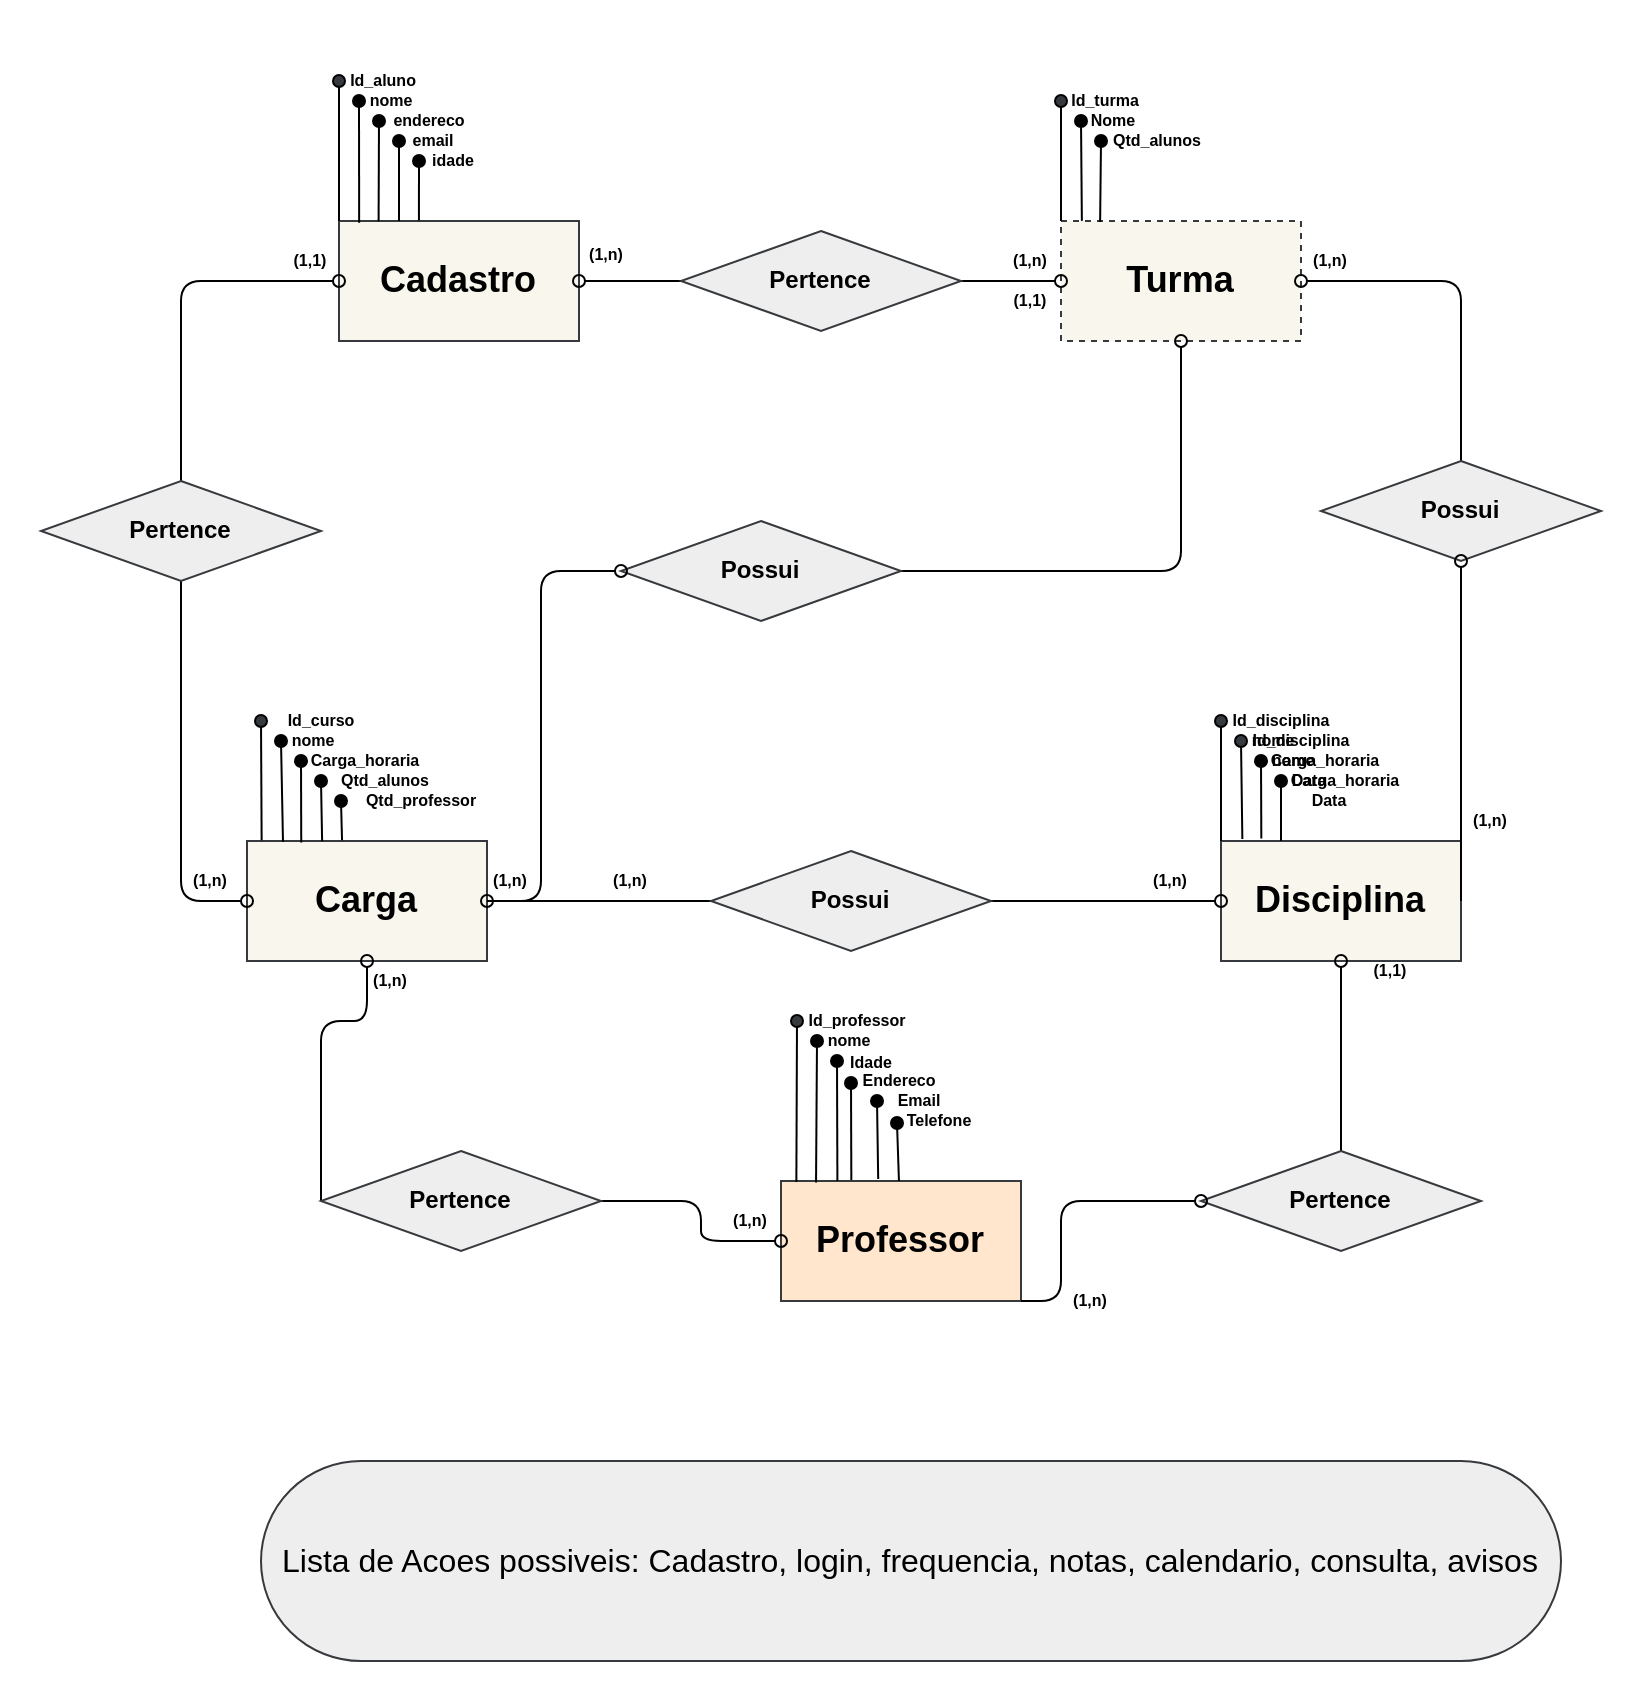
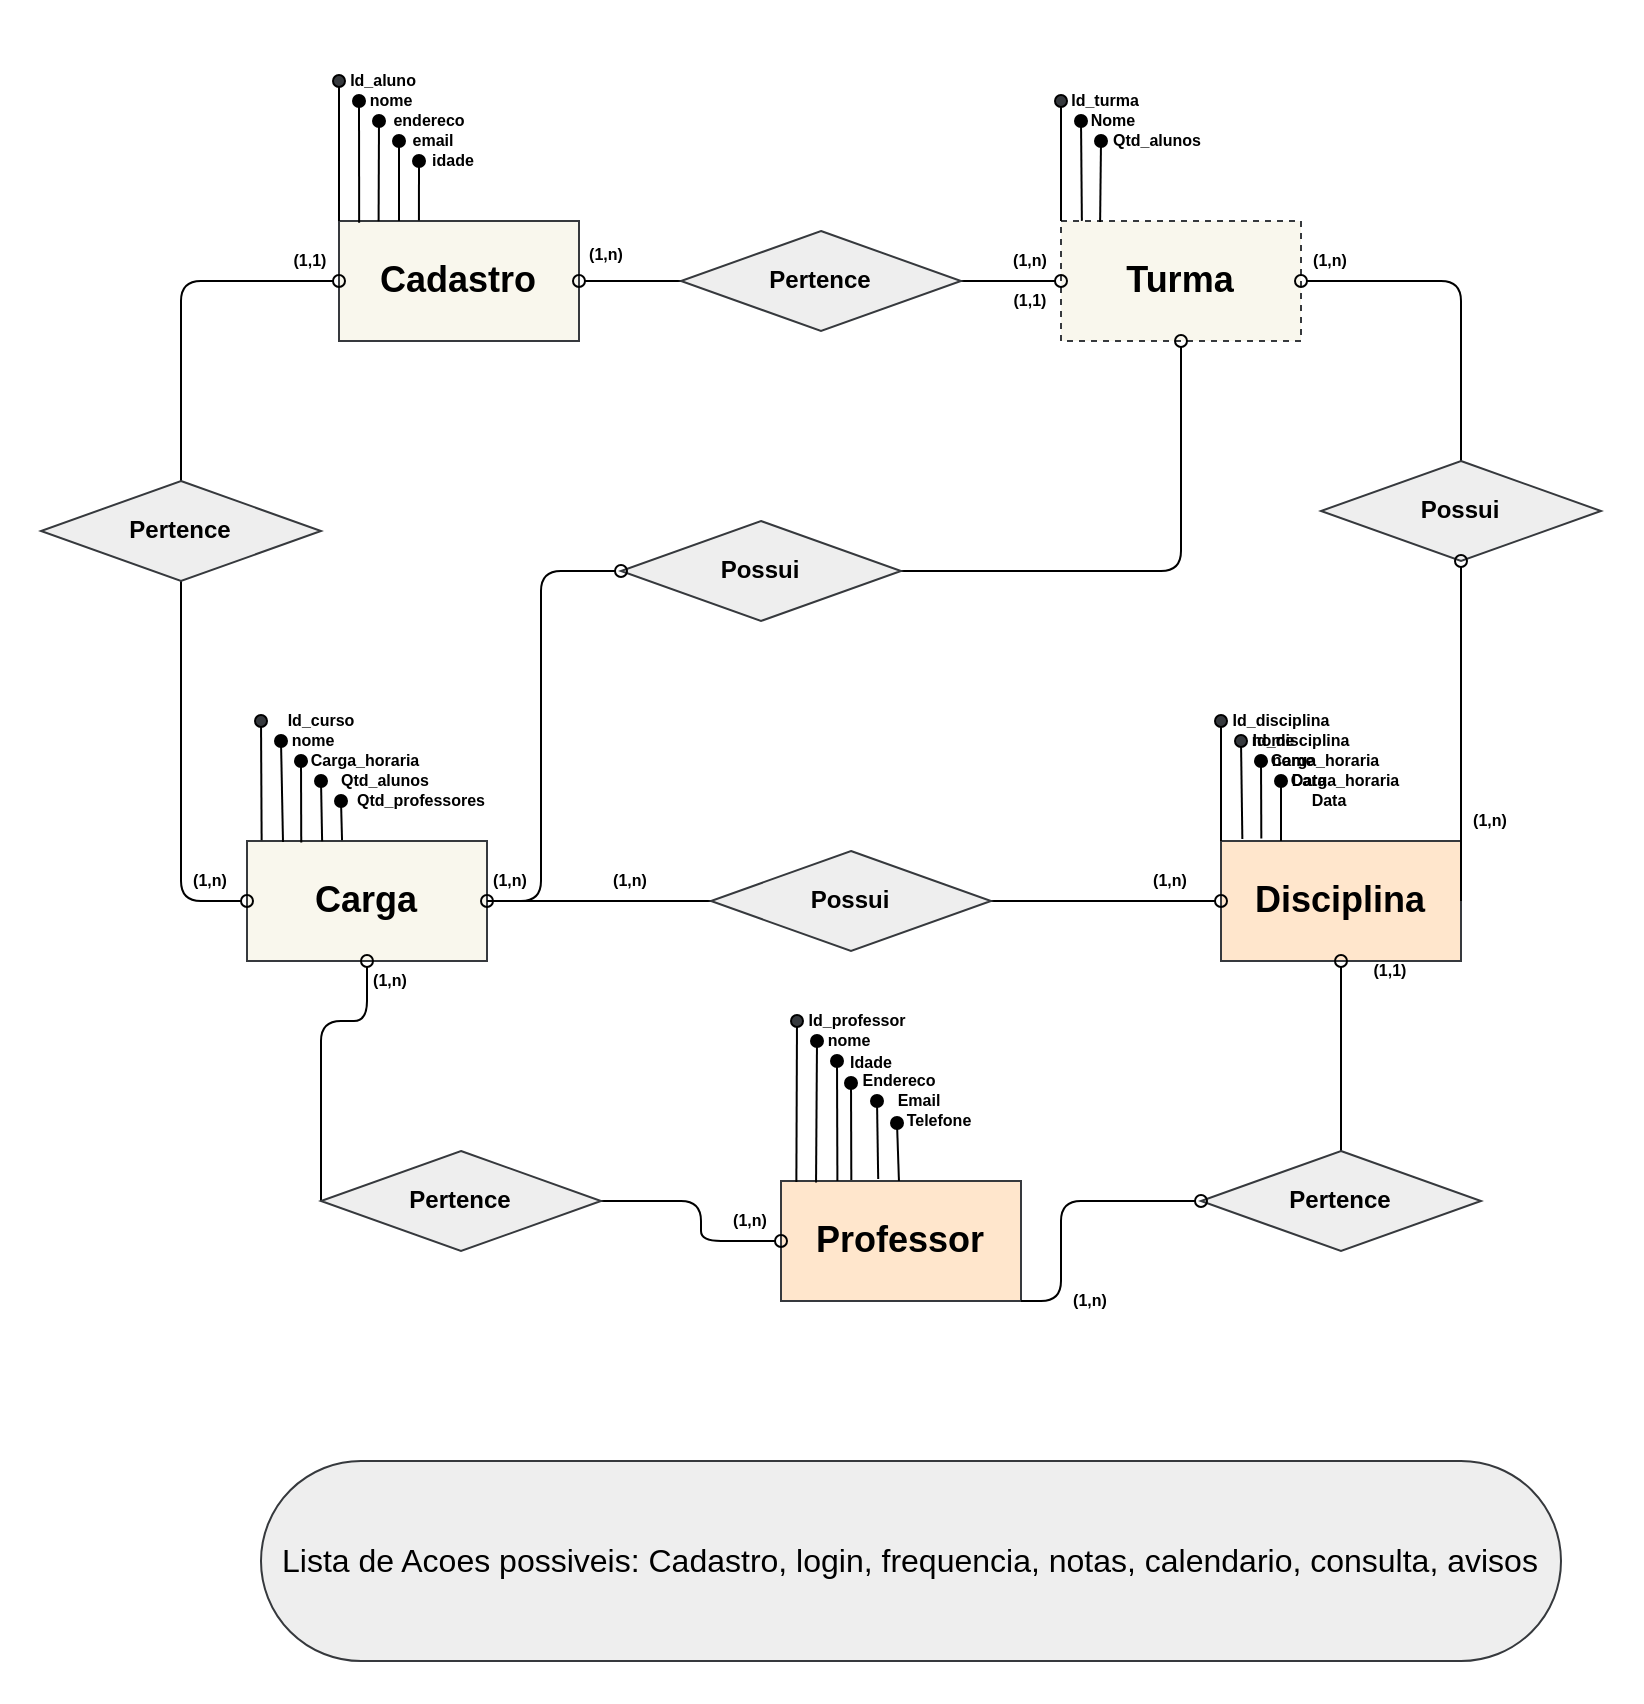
node "Qtd_professor": label "Qtd_professor" -> "Qtd_professores"
node "Disciplina": fillcolor #f9f7ed -> #ffe6cc
